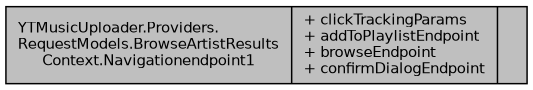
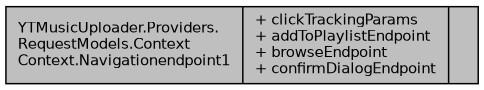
node "YTMusicUploader.Providers.": text "RequestModels.BrowseArtistResults" -> "RequestModels.Context"
